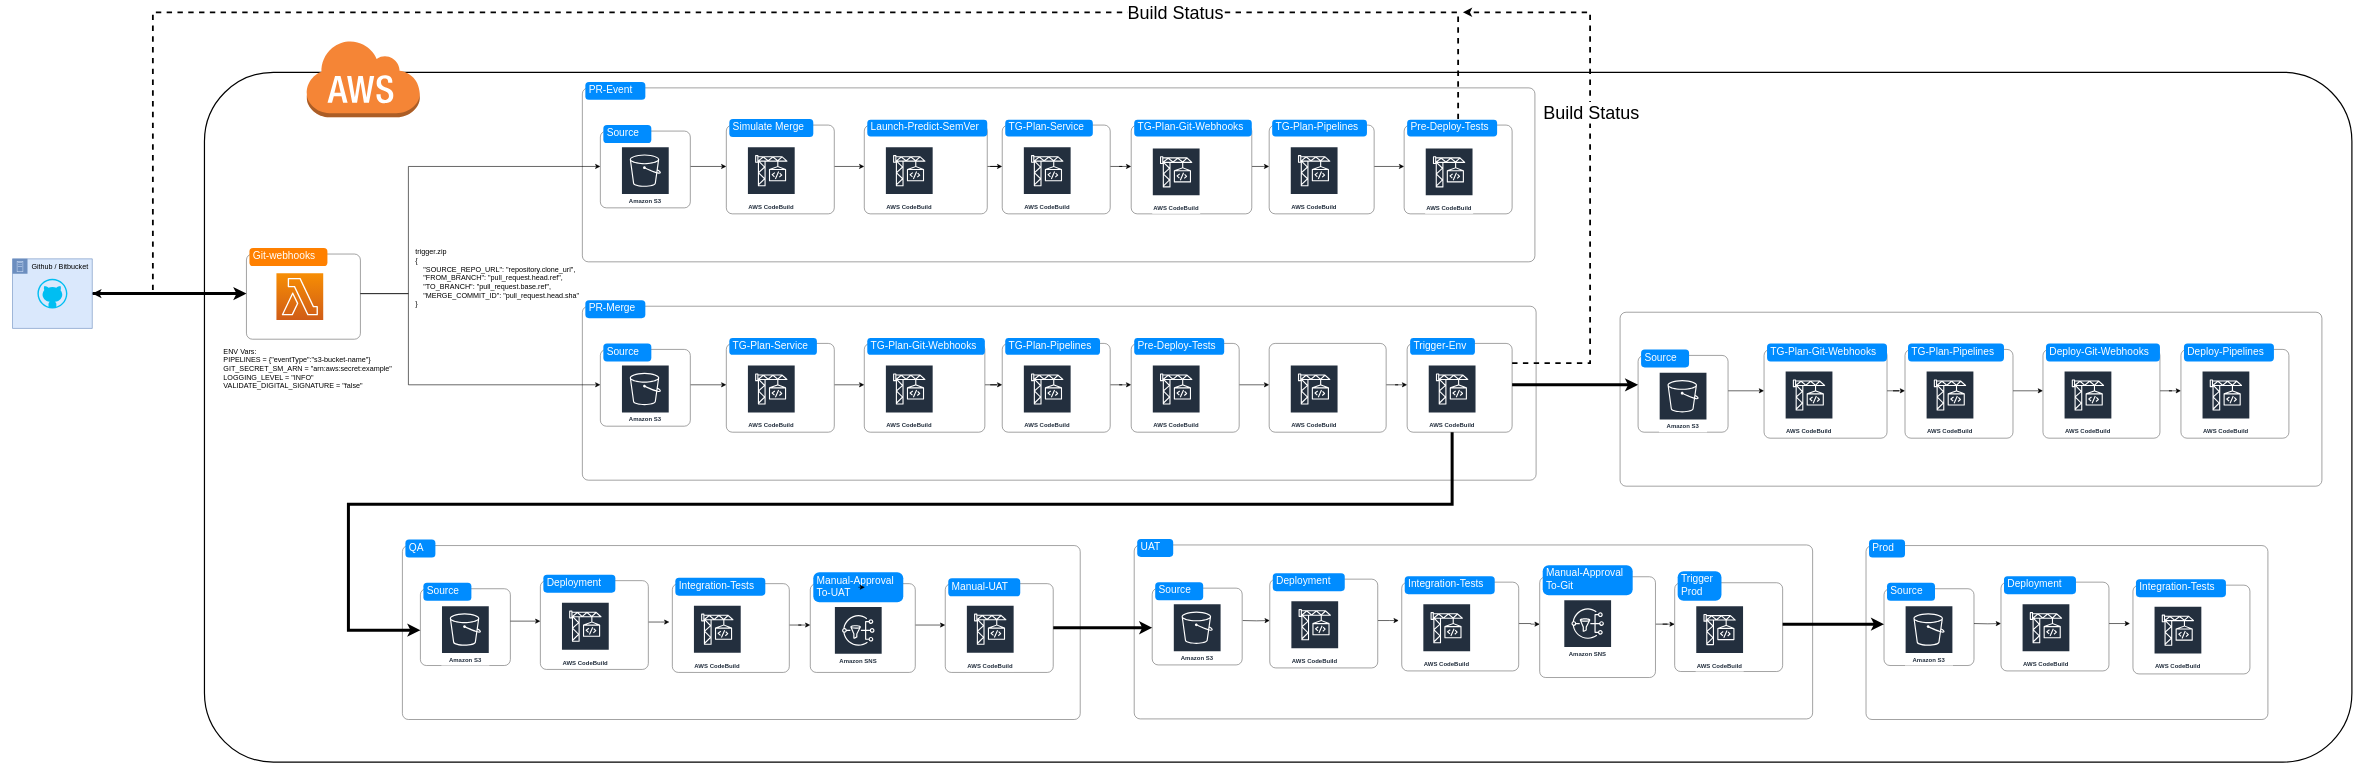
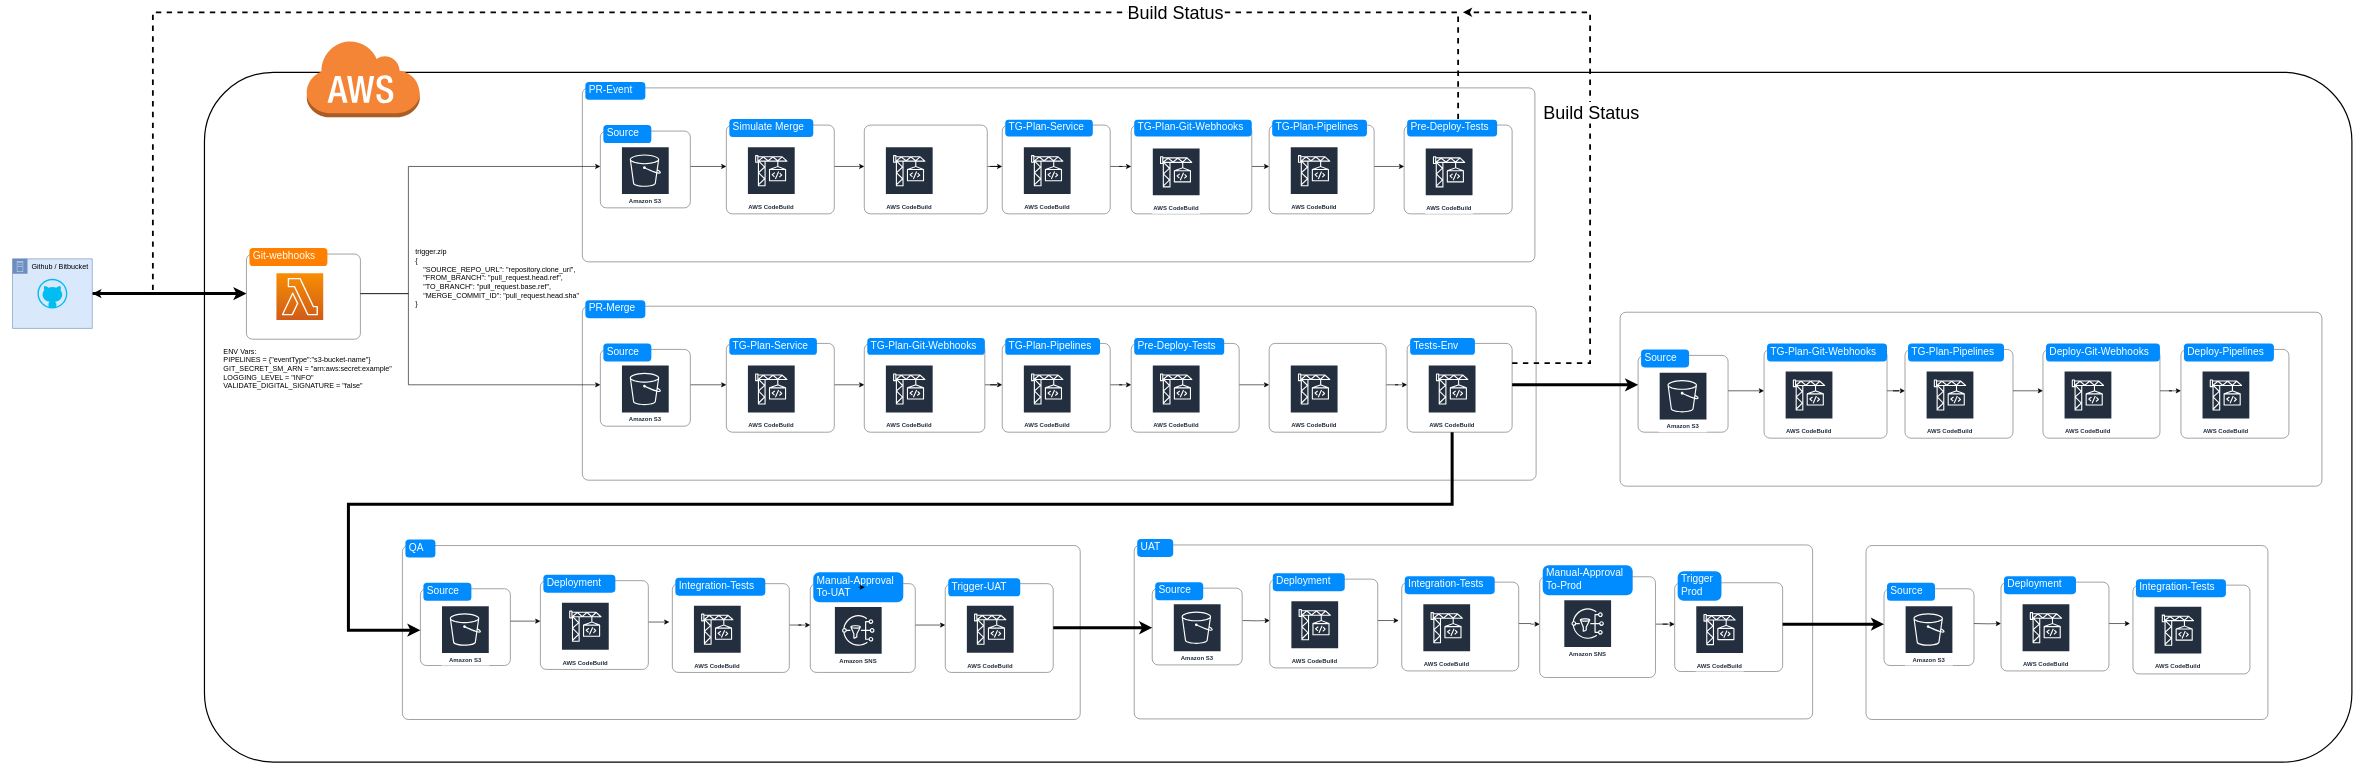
node "Launch-Predict-SemVer": removed
node "Trigger-Env": label "Trigger-Env" -> "Tests-Env"
node "Prod": removed
node "Manual-Approval To-Git": label "Manual-Approval To-Git" -> "Manual-Approval To-Prod"
node "Manual-UAT": label "Manual-UAT" -> "Trigger-UAT"
